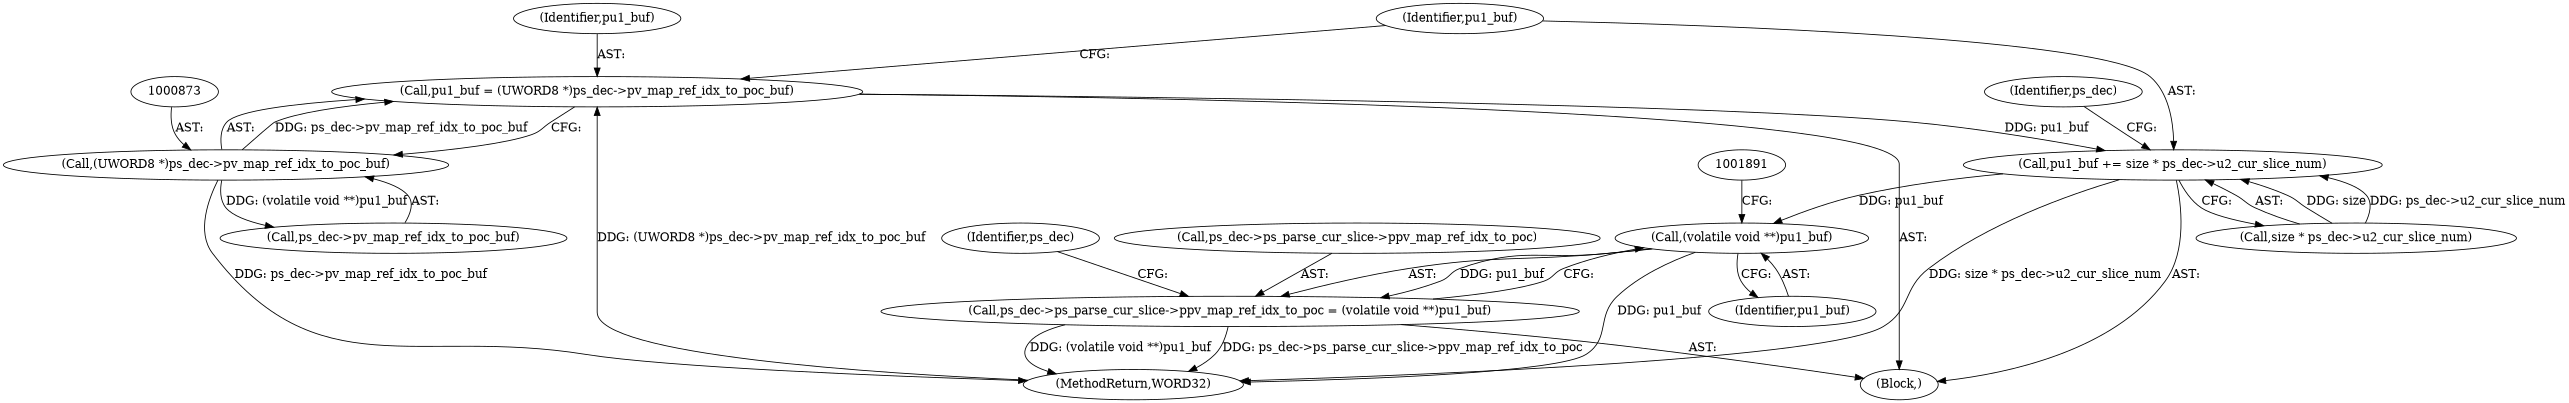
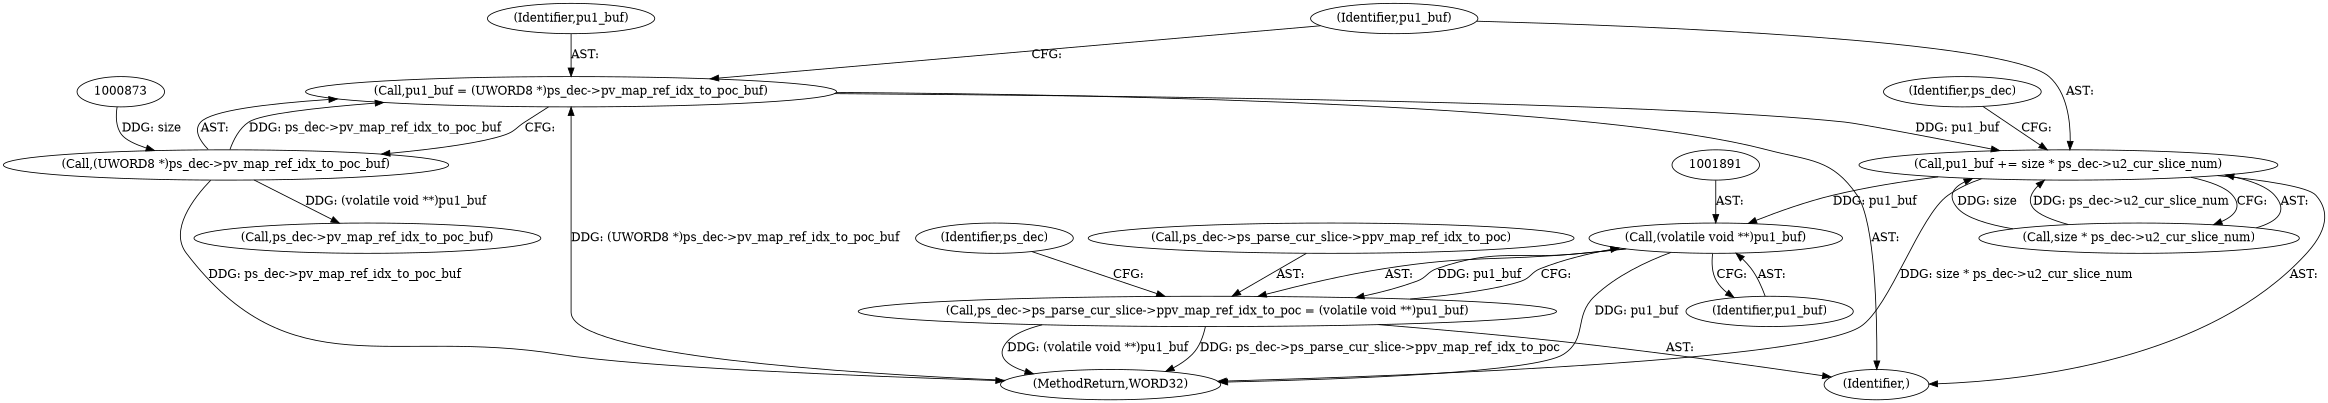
edge "1000873" -> "(Call,(UWORD8 *)ps_dec->pv_map_ref_idx_to_poc_buf)": label "AST: " -> "DDG: size"
edge "(Call,ps_dec->pv_map_ref_idx_to_poc_buf)" -> "(Call,(UWORD8 *)ps_dec->pv_map_ref_idx_to_poc_buf)": removed, label "AST:"
edge "1001891" -> "(Call,(volatile void **)pu1_buf)": label "CFG: " -> "AST: "
node "(Block,)": label "(Block,)" -> "(Identifier,)"
